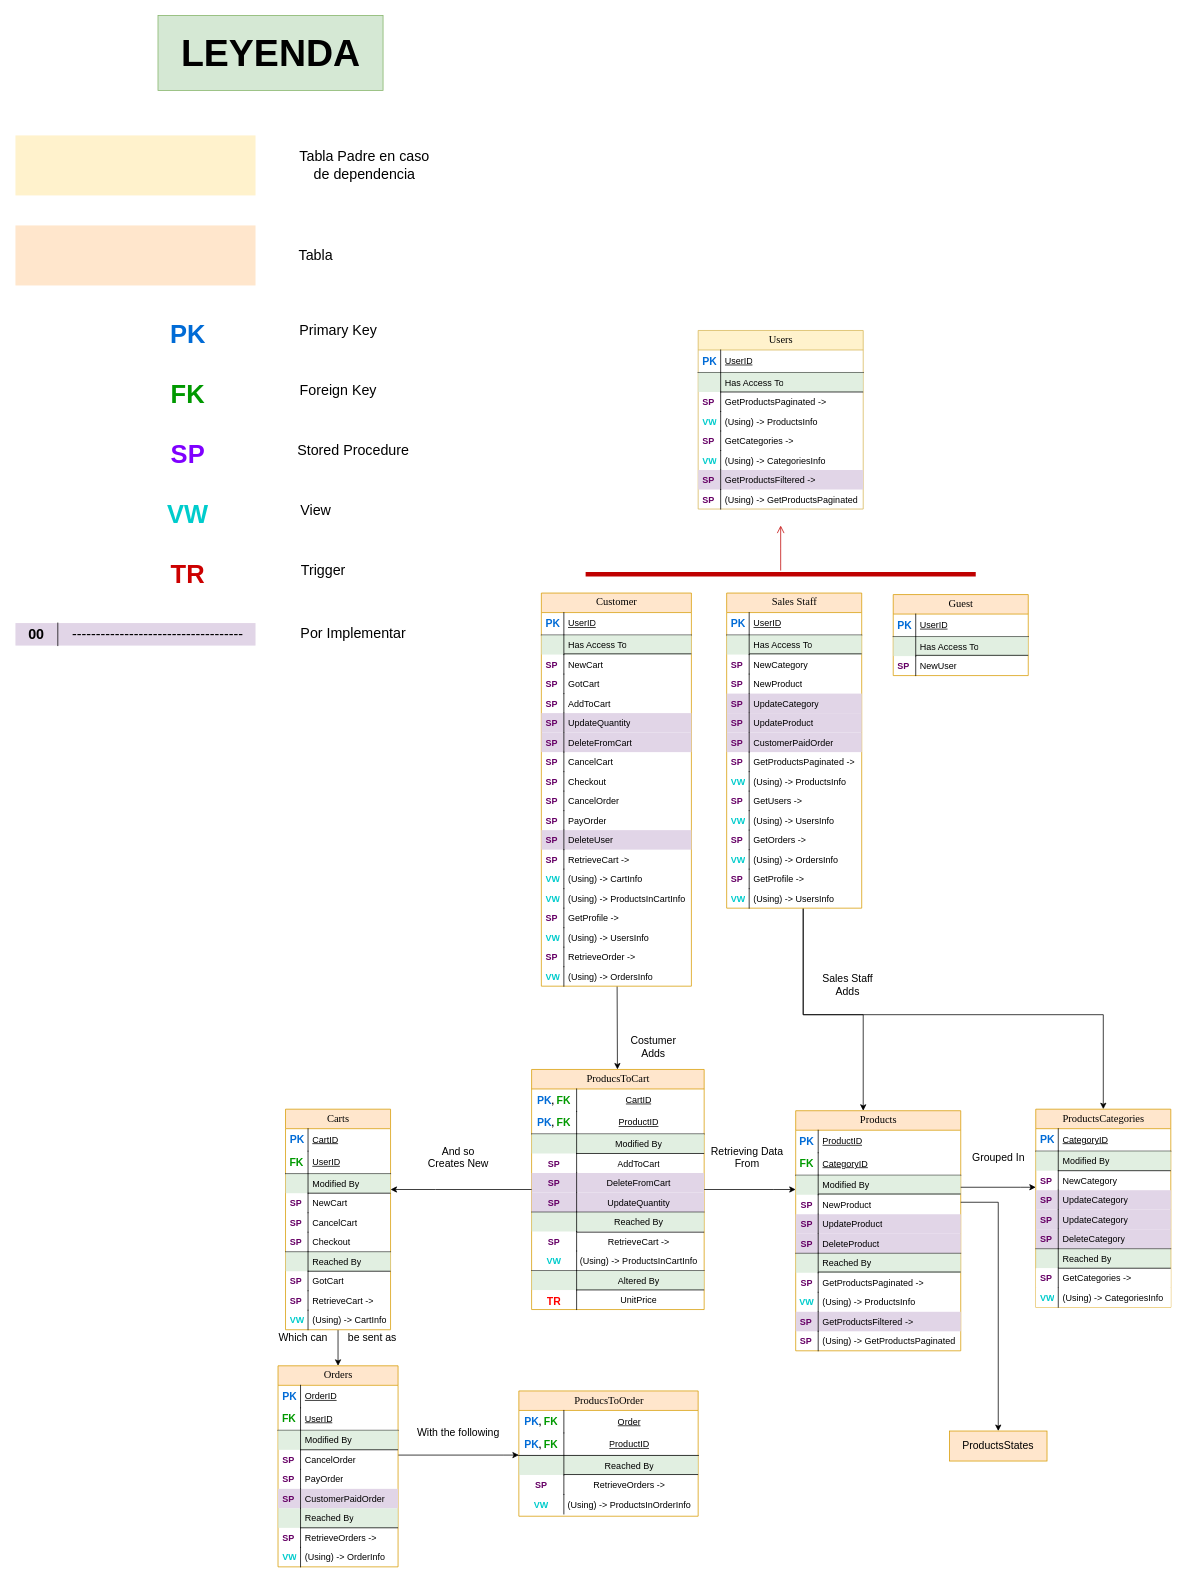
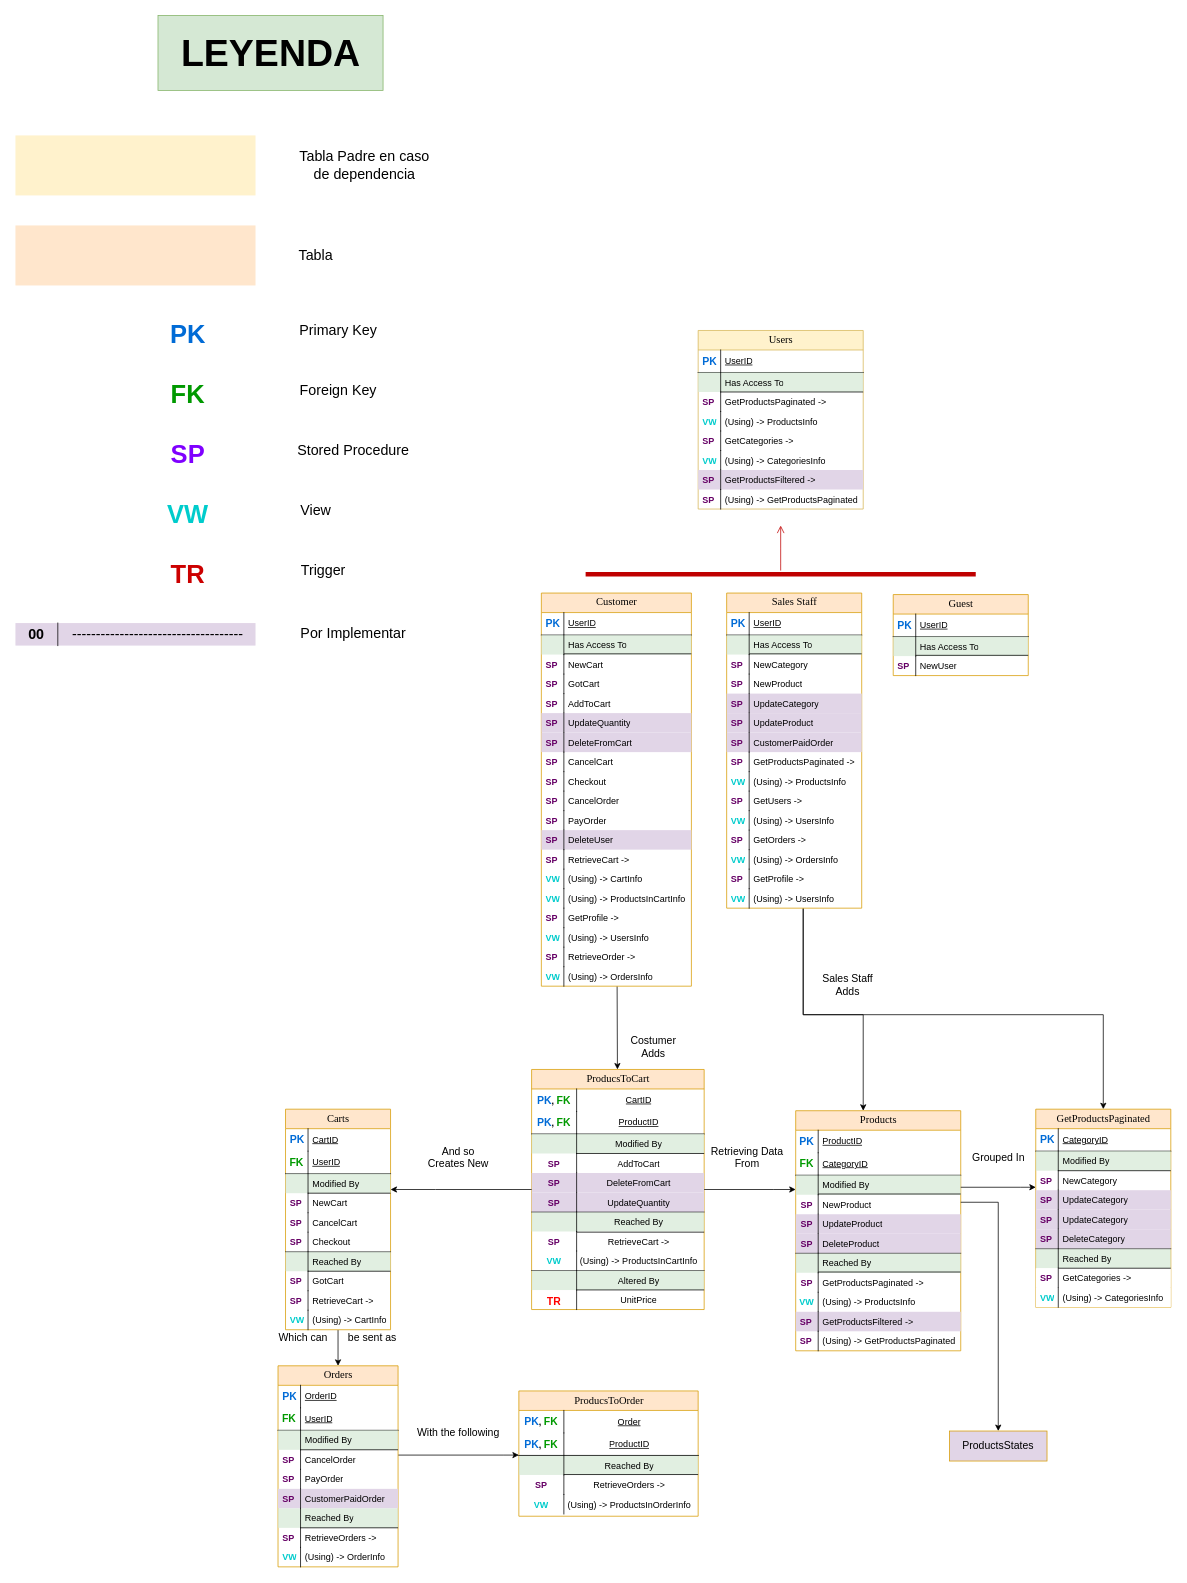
node "ProductsCategories": label "ProductsCategories" -> "GetProductsPaginated"
node "ProductsStates": fillcolor #ffe6cc -> #e1d5e7
